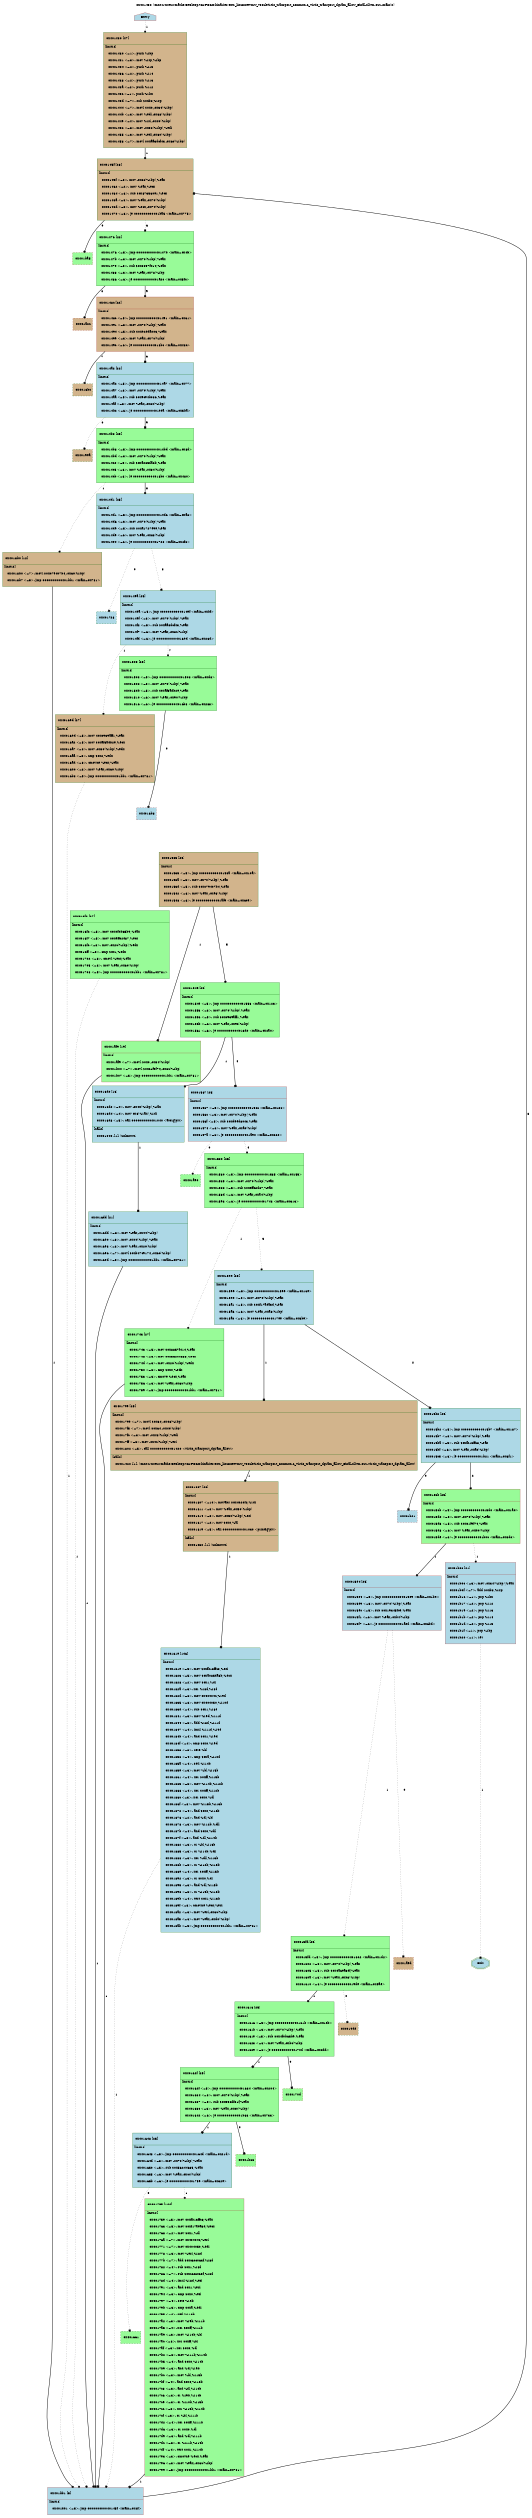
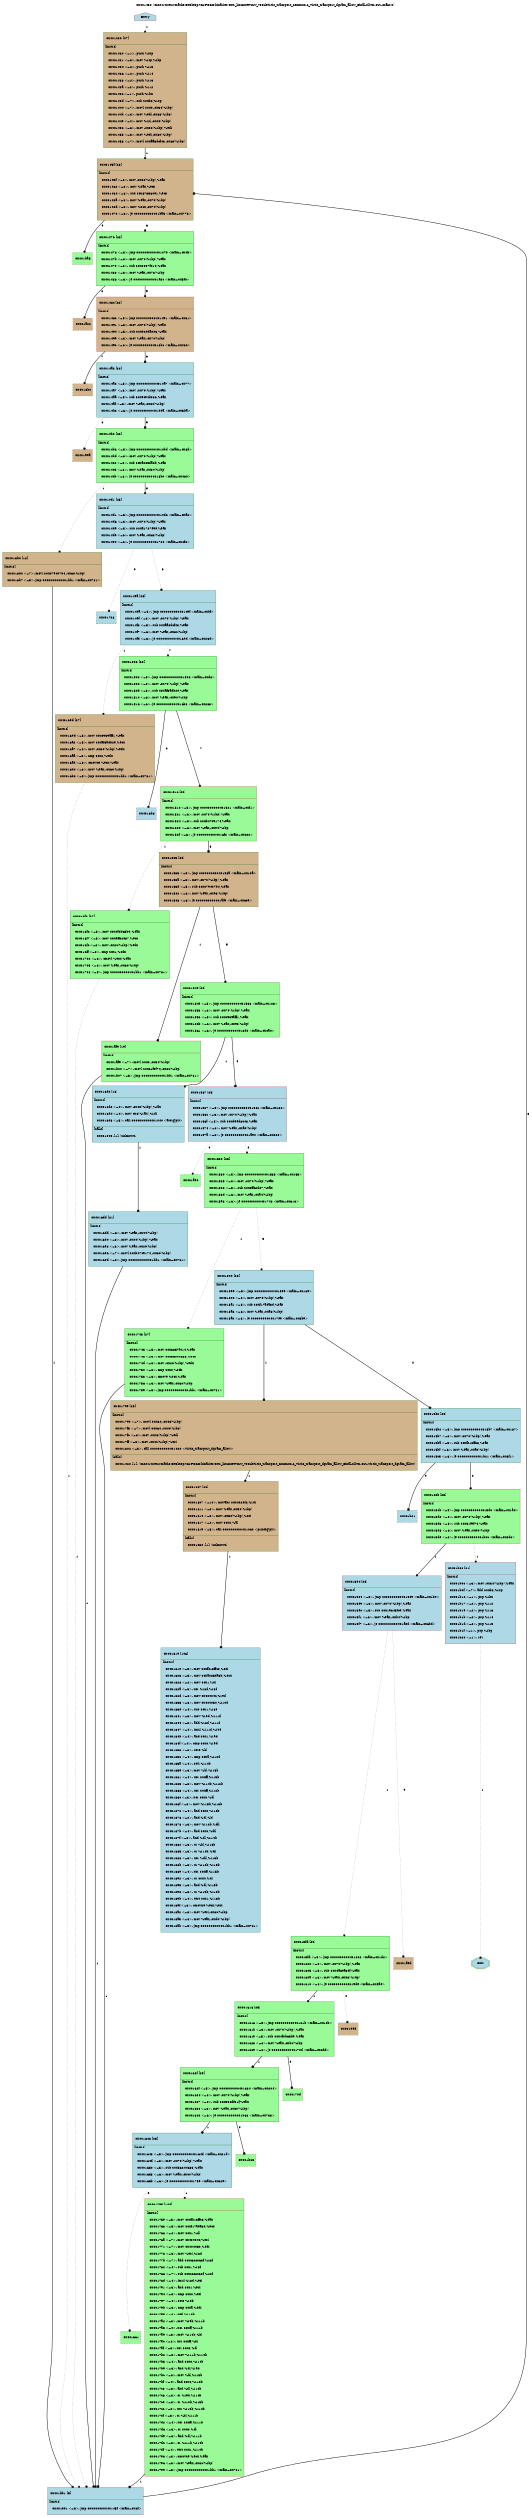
node "0x40151c [25]": added
edge "0x40181e [146]" -> "0x401bb1 [5]": removed, label "1"
